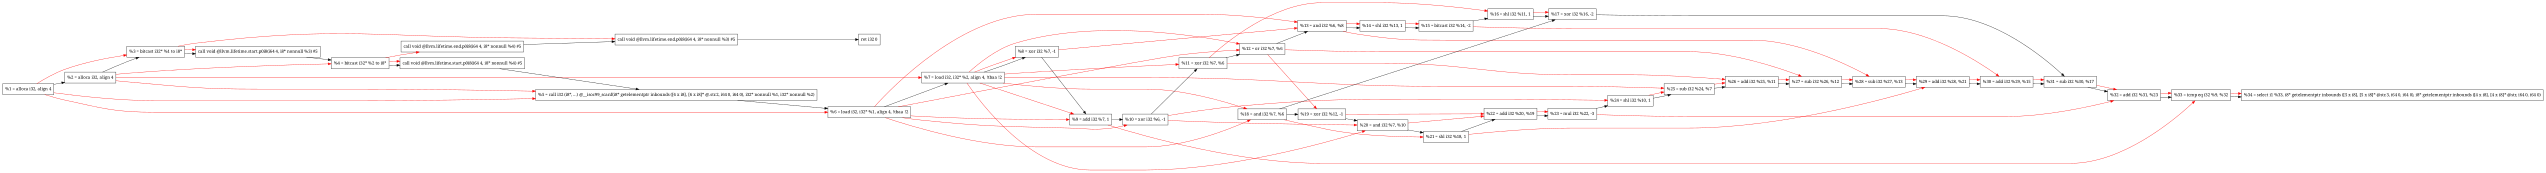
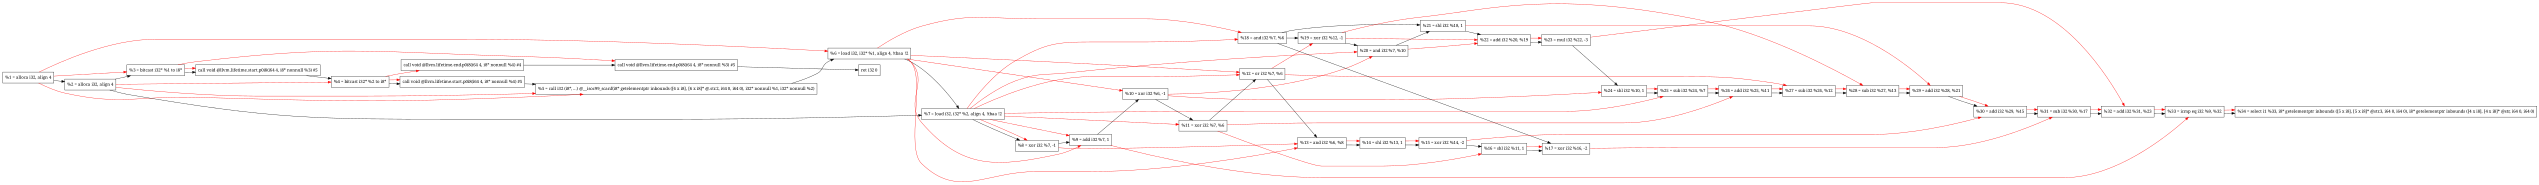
edge "%17 = xor i32 %16, -2" -> "%31 = sub i32 %30, %17": color black -> red
node "%15 = bitcast i32 %14, -2": label "%15 = bitcast i32 %14, -2" -> "%15 = xor i32 %14, -2"
edge "%13 = and i32 %6, %8" -> "%28 = sub i32 %27, %13": now "%19 = xor i32 %12, -1" -> "%28 = sub i32 %27, %13"
node "call void @llvm.lifetime.end.p0i8(i64 4, i8* nonnull %4) #5": label "call void @llvm.lifetime.end.p0i8(i64 4, i8* nonnull %4) #5" -> "call void @llvm.lifetime.end.p0i8(i64 4, i8* nonnull %4) #4"
edge "%2 = alloca i32, align 4" -> "%7 = load i32, i32* %2, align 4, !tbaa !2": color red -> black
edge "%18 = and i32 %7, %6" -> "%21 = shl i32 %18, 1": color red -> black
